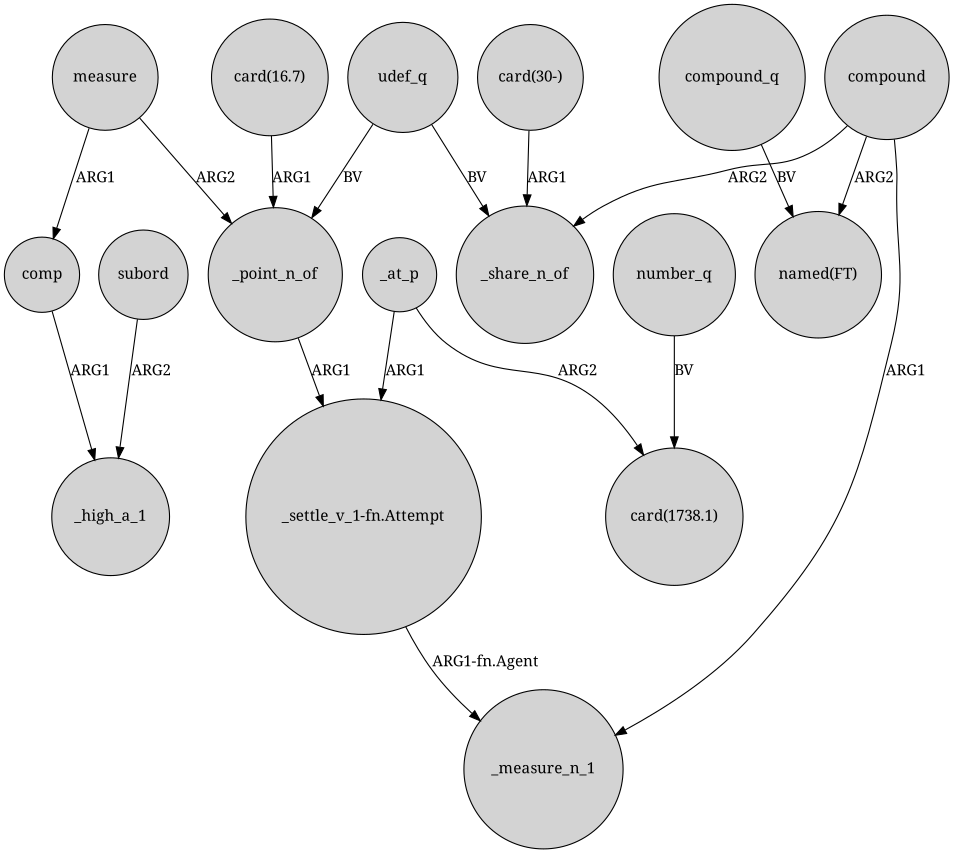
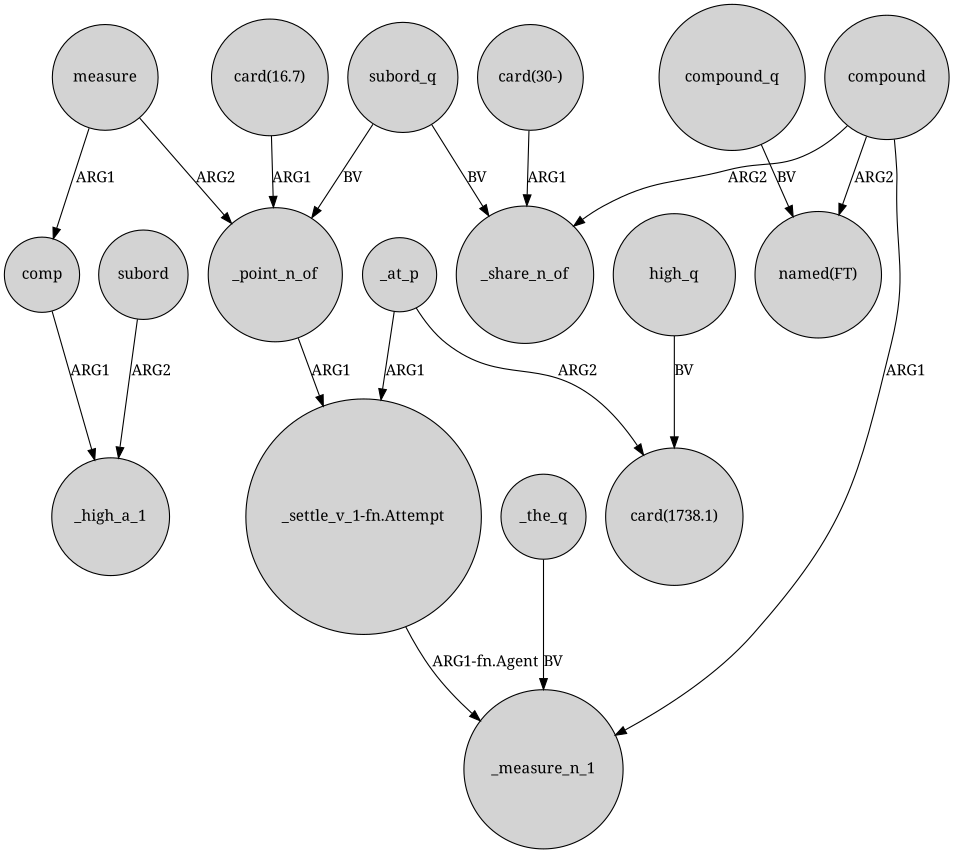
node "udef_q": label "udef_q" -> "subord_q"
node "number_q": label "number_q" -> "high_q"
node "_the_q": added
